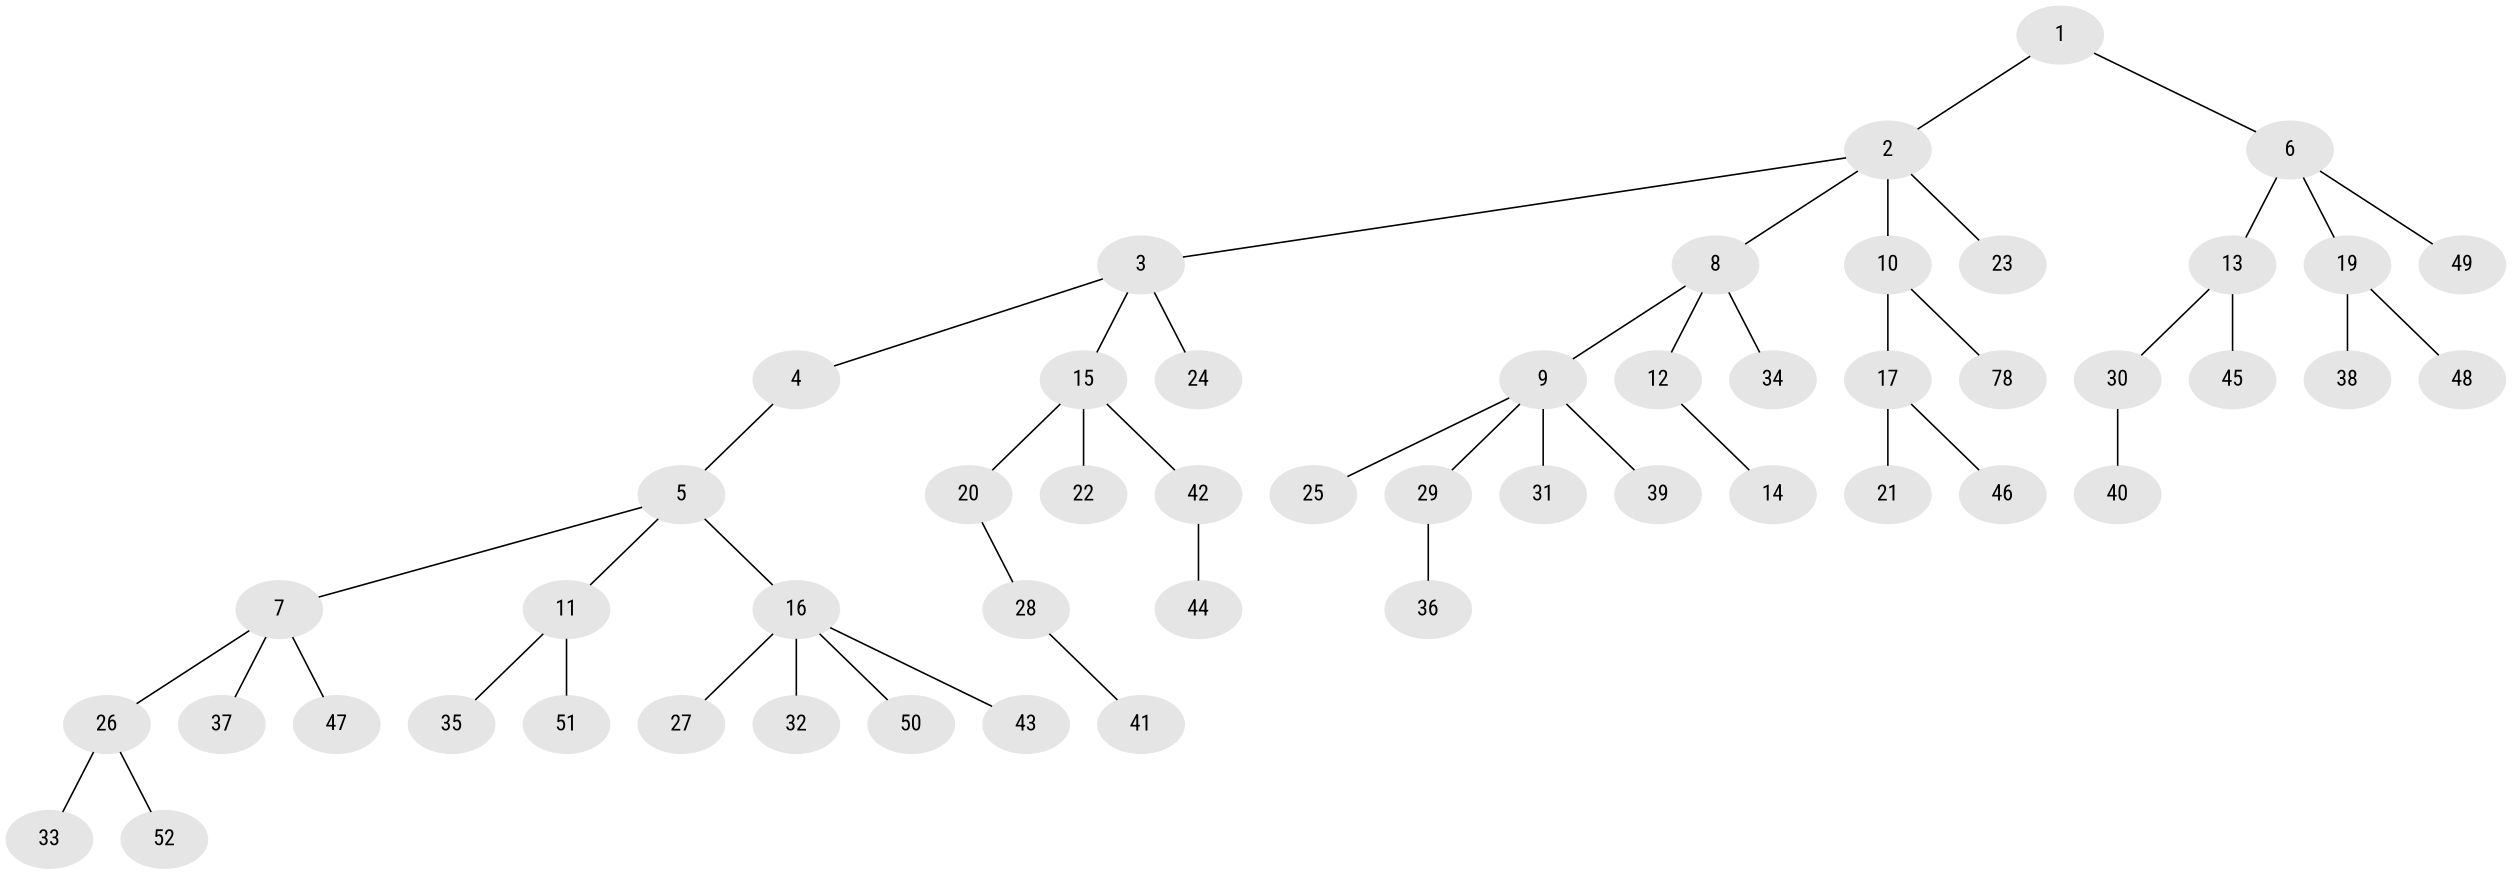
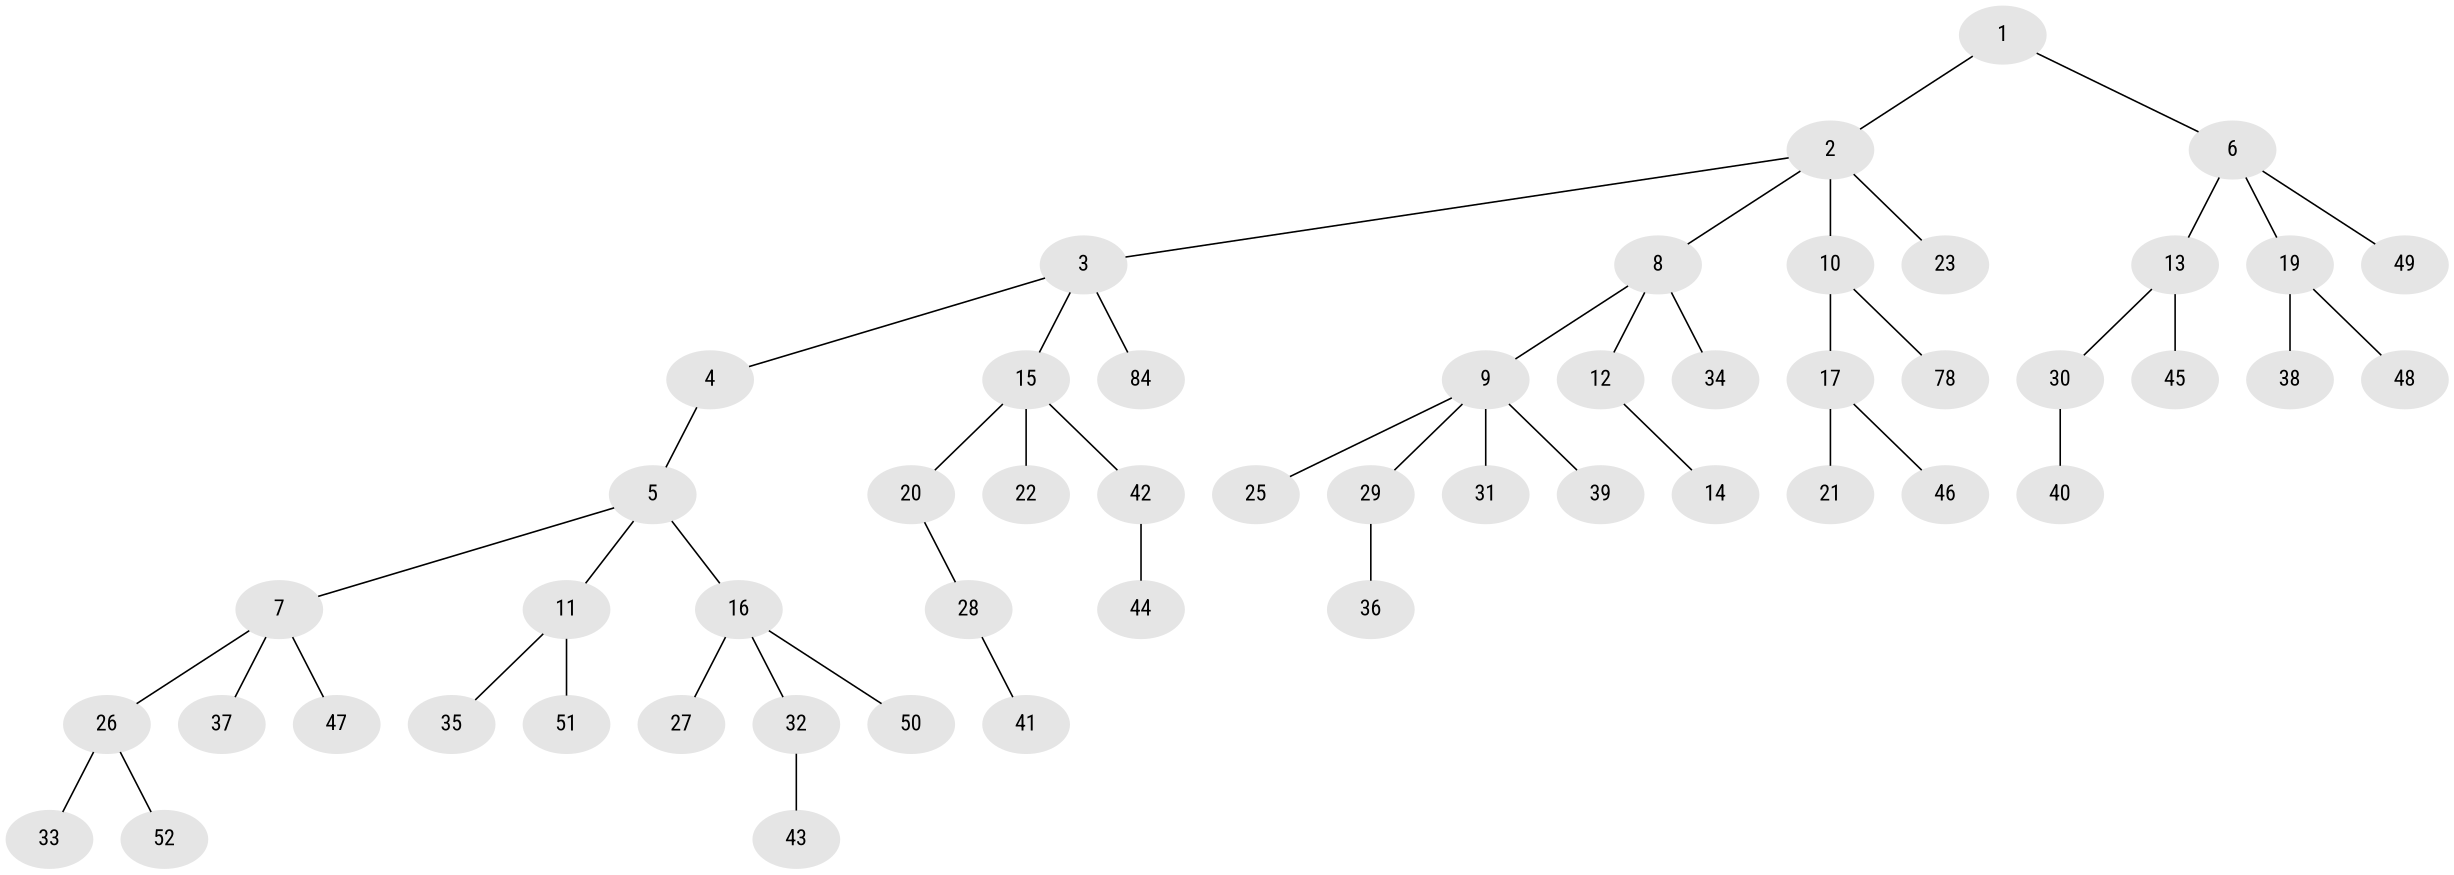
node "24": label "24" -> "84"
edge "16" -- "43": now "32" -- "43"
